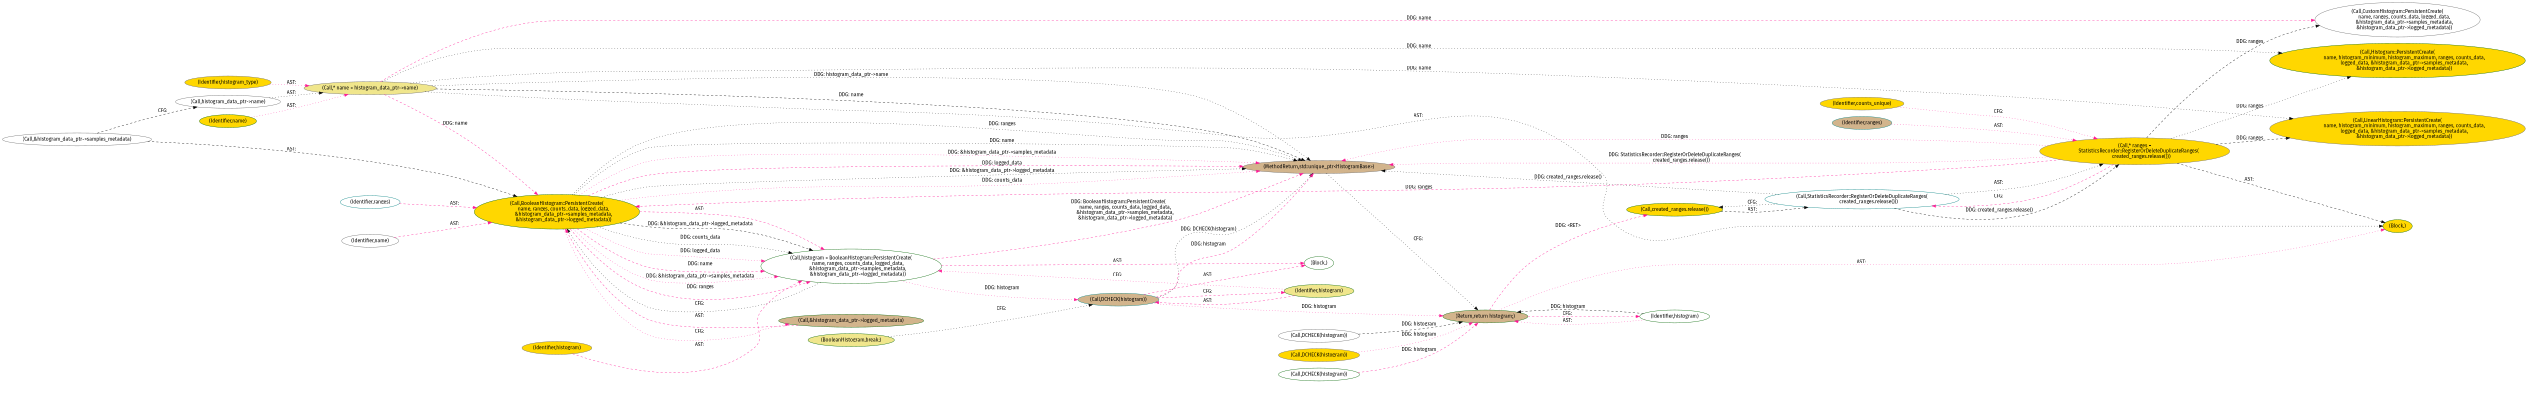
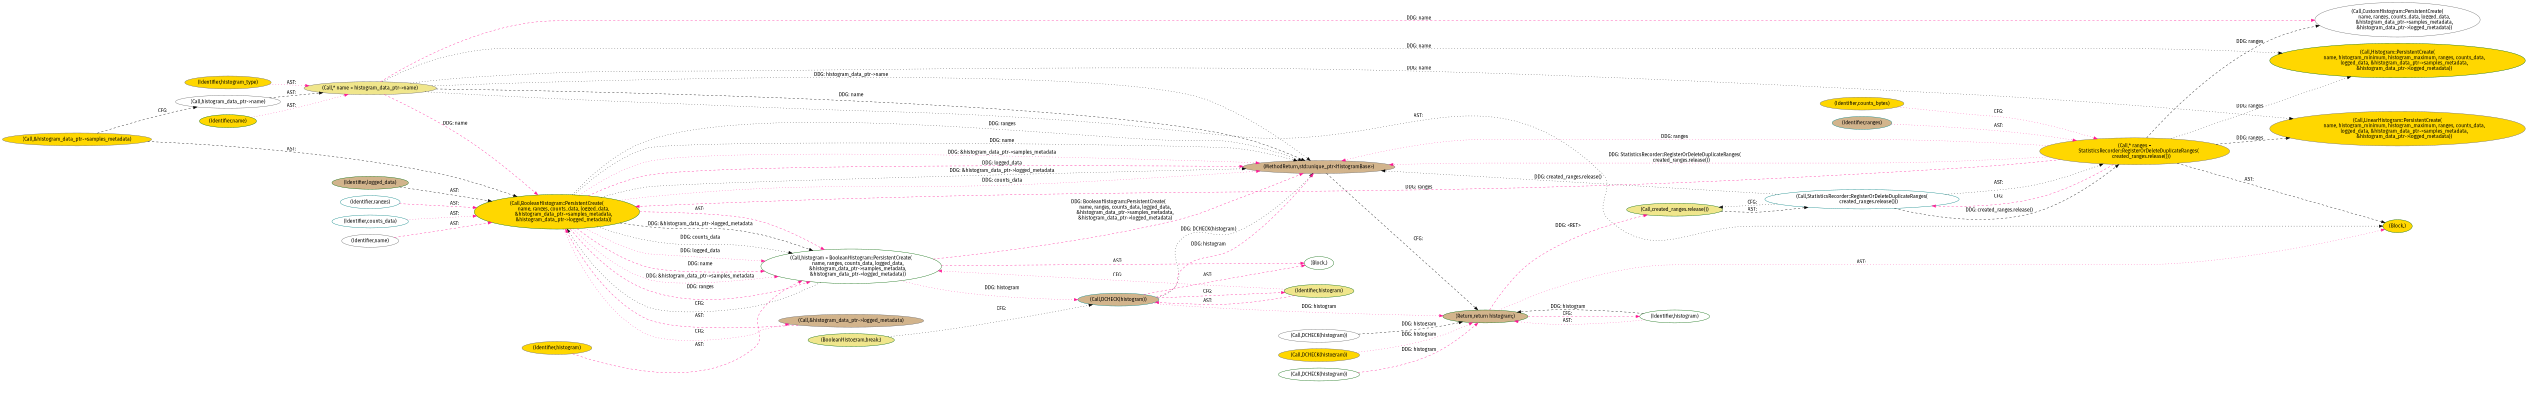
edge "(Call,histogram_data_ptr->name)" -> "(Call,* name = histogram_data_ptr->name)": style dotted -> dashed
node "(Identifier,counts_unique)": label "(Identifier,counts_unique)" -> "(Identifier,counts_bytes)"
node "(Call,&histogram_data_ptr->samples_metadata)": fillcolor white -> gold
node "(Identifier,logged_data)": added
node "(Call,created_ranges.release())": fillcolor gold -> khaki
node "(Identifier,counts_data)": added
edge "(MethodReturn,std::unique_ptr<HistogramBase>)" -> "(Return,return histogram;)": style dotted -> dashed
node "(Call,&histogram_data_ptr->logged_metadata)": color darkgreen -> gray40
